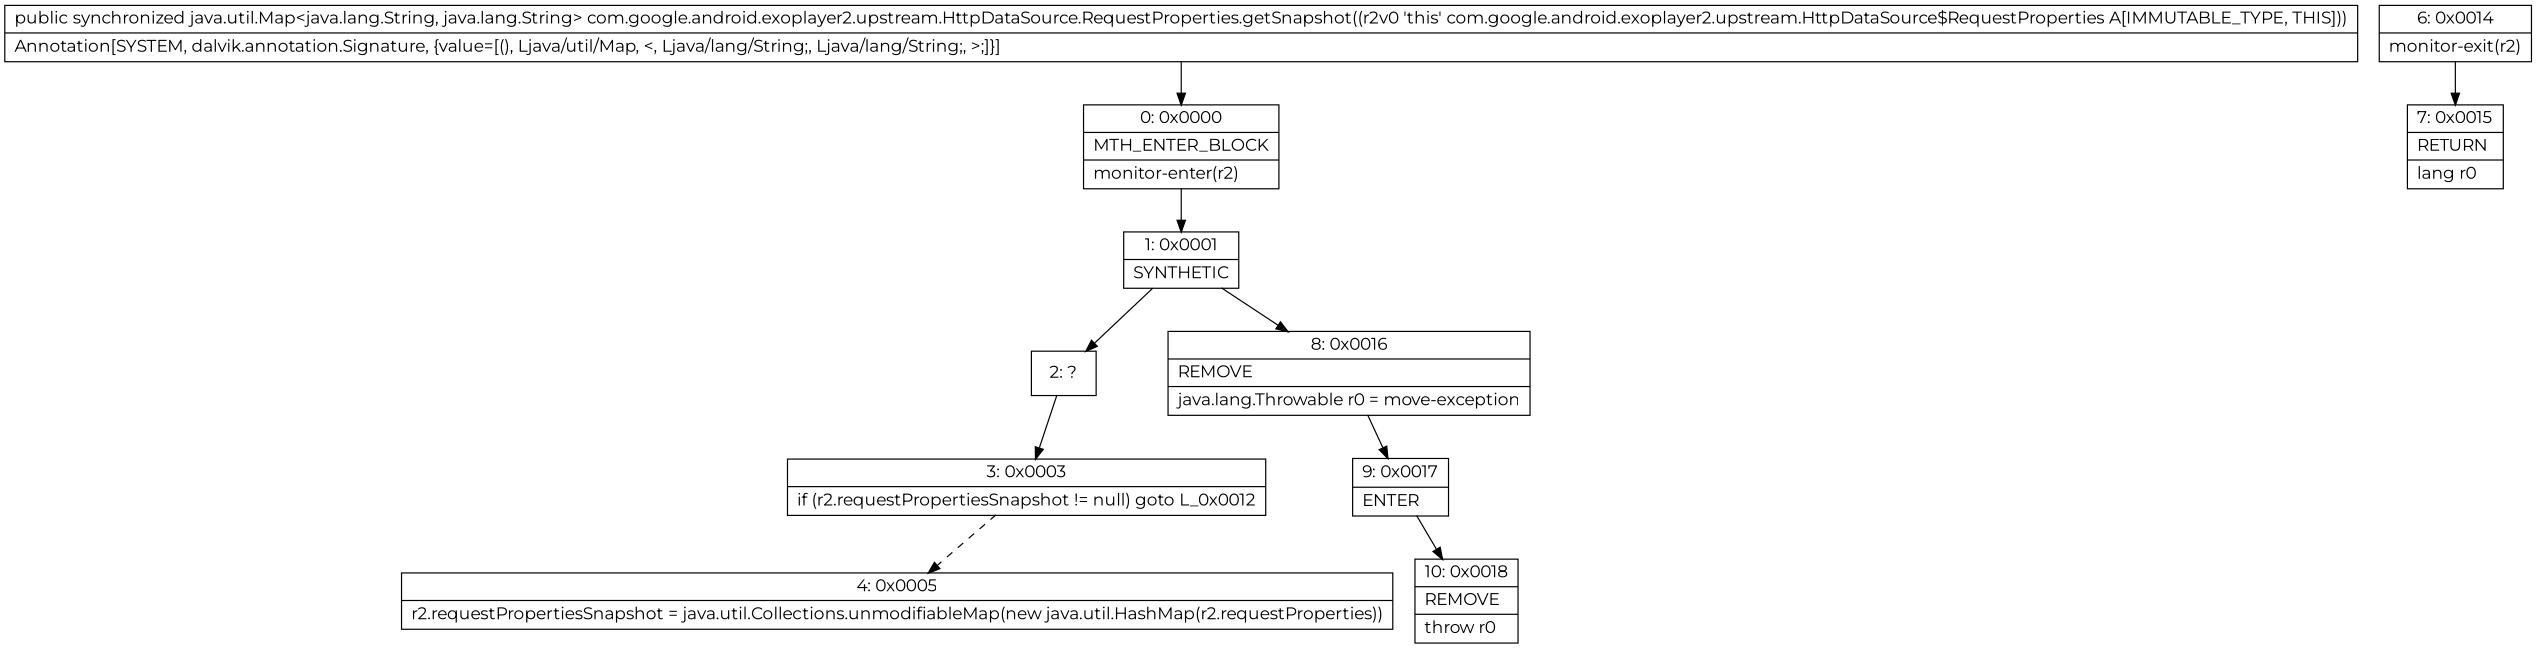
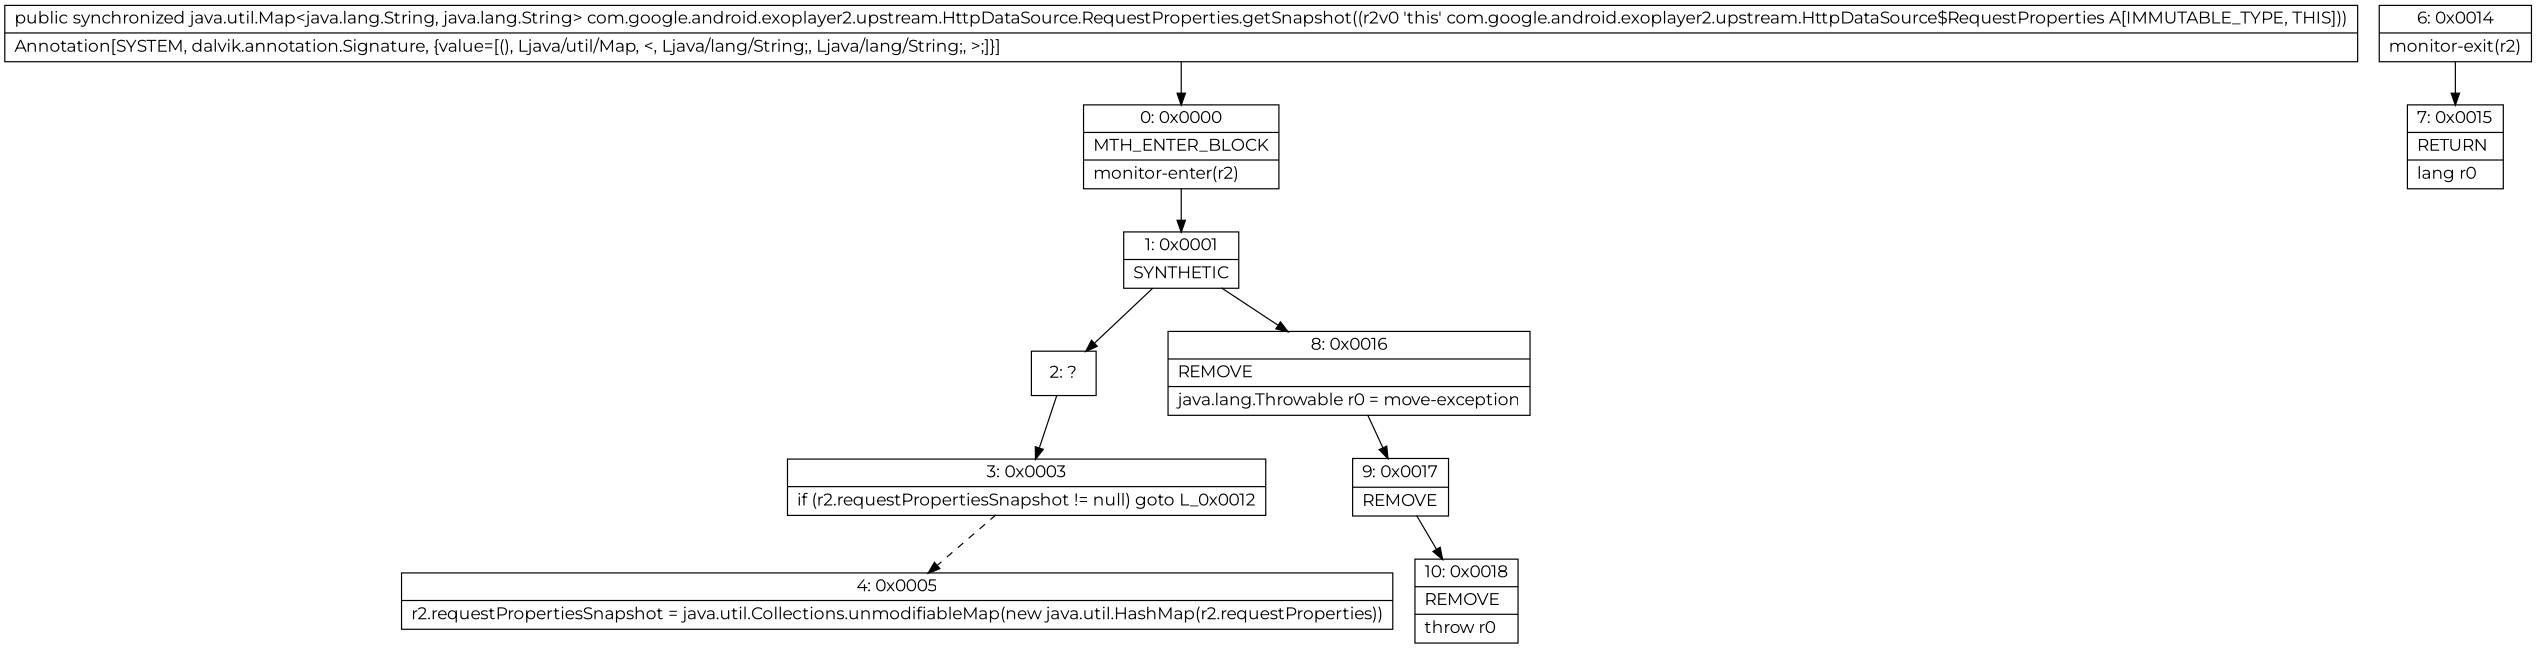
node "9: 0x0017": text "ENTER" -> "REMOVE"
